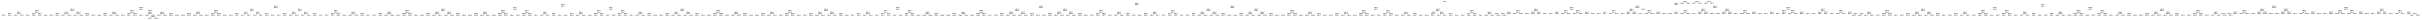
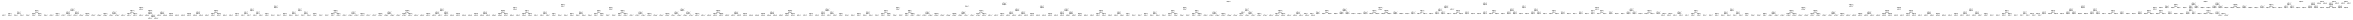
node "Node{data=[3699, 3699]}": removed
